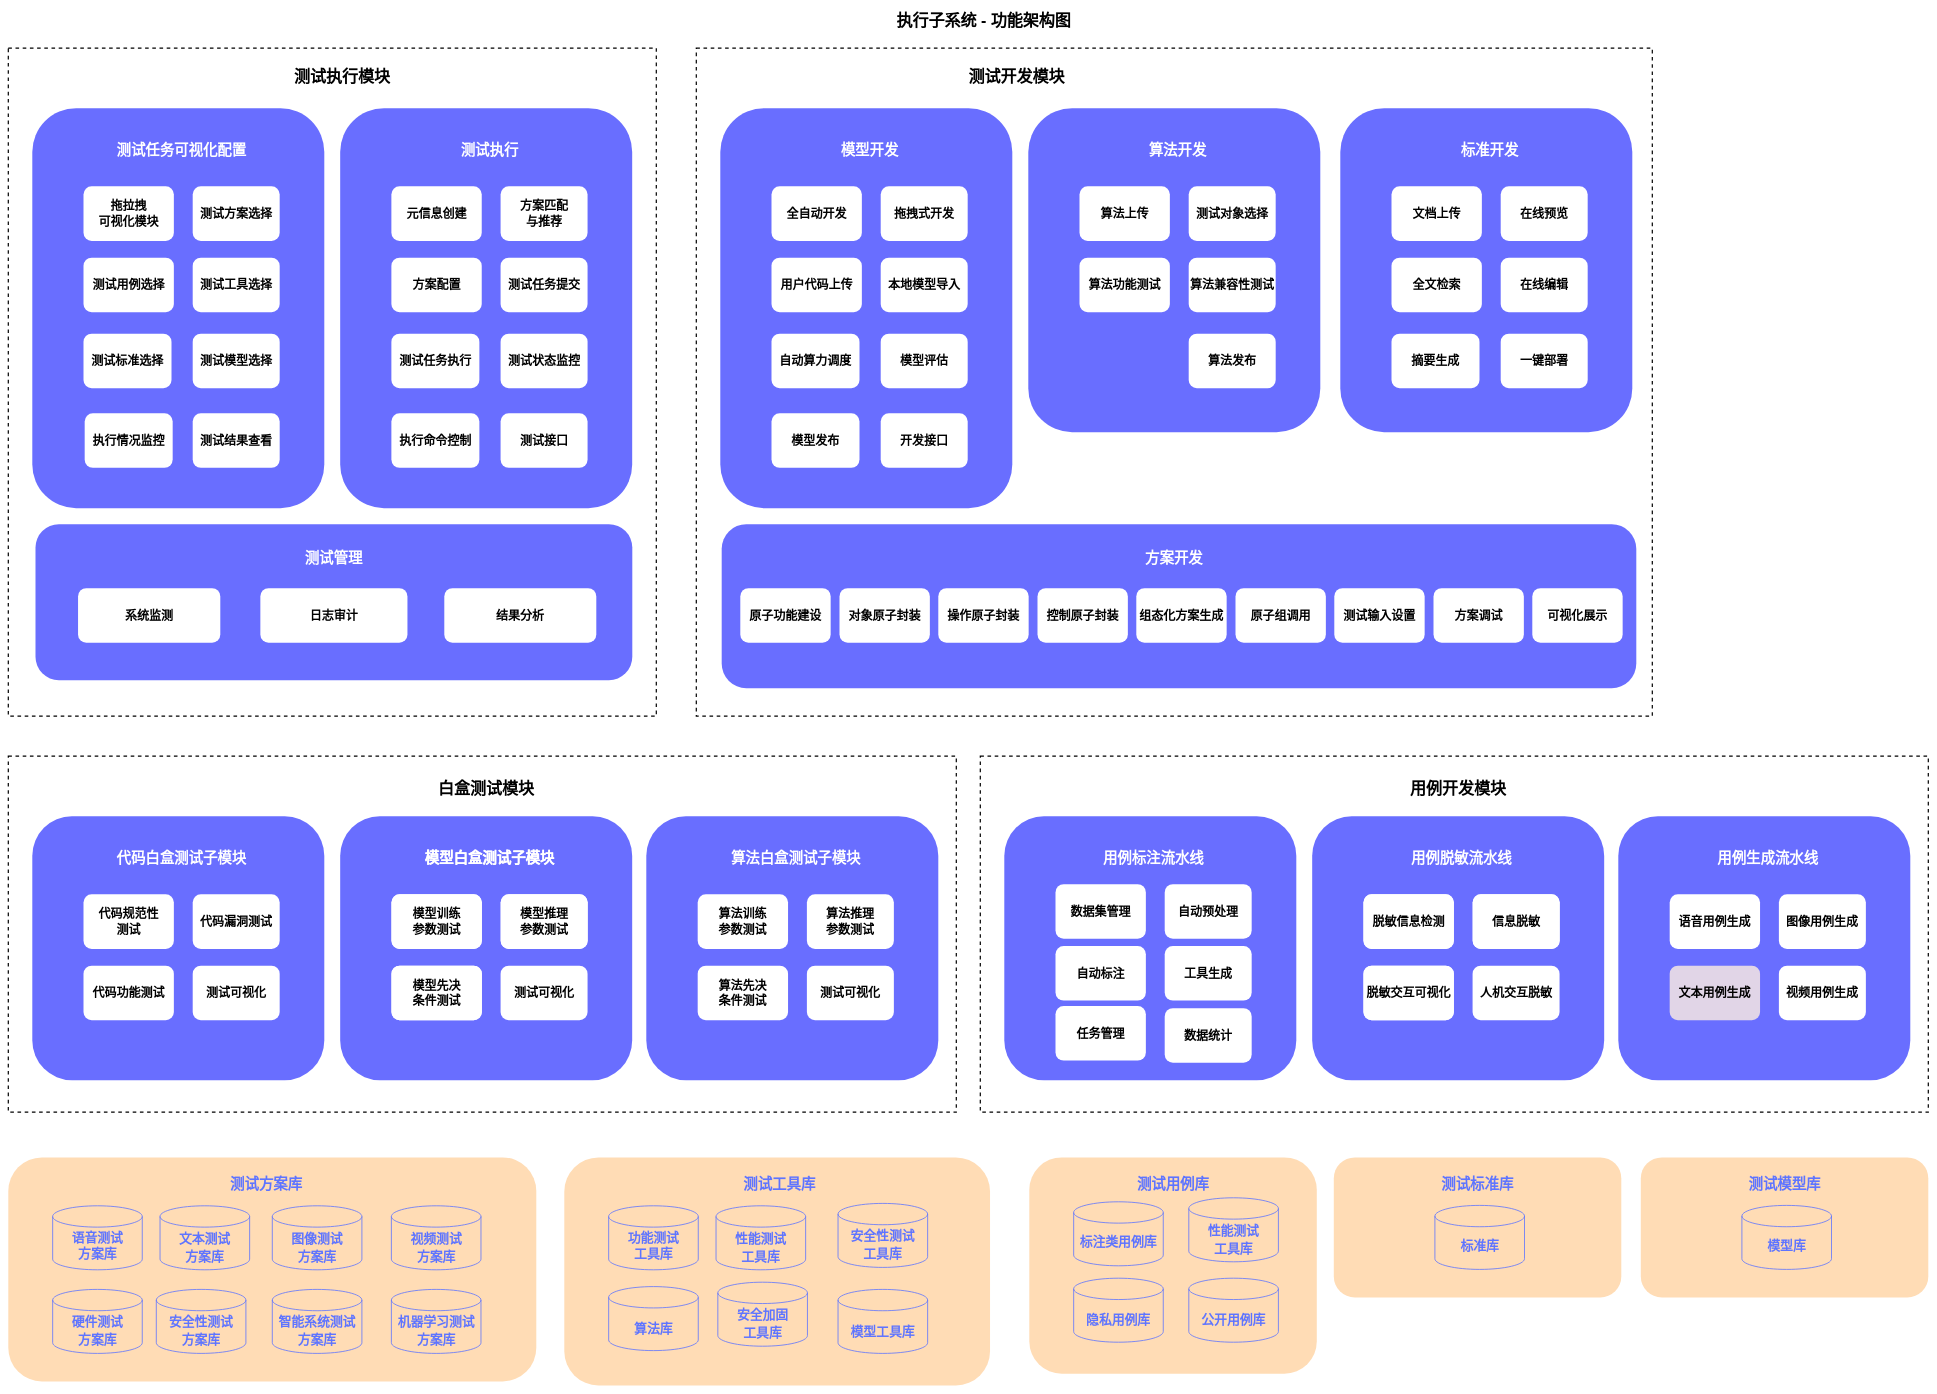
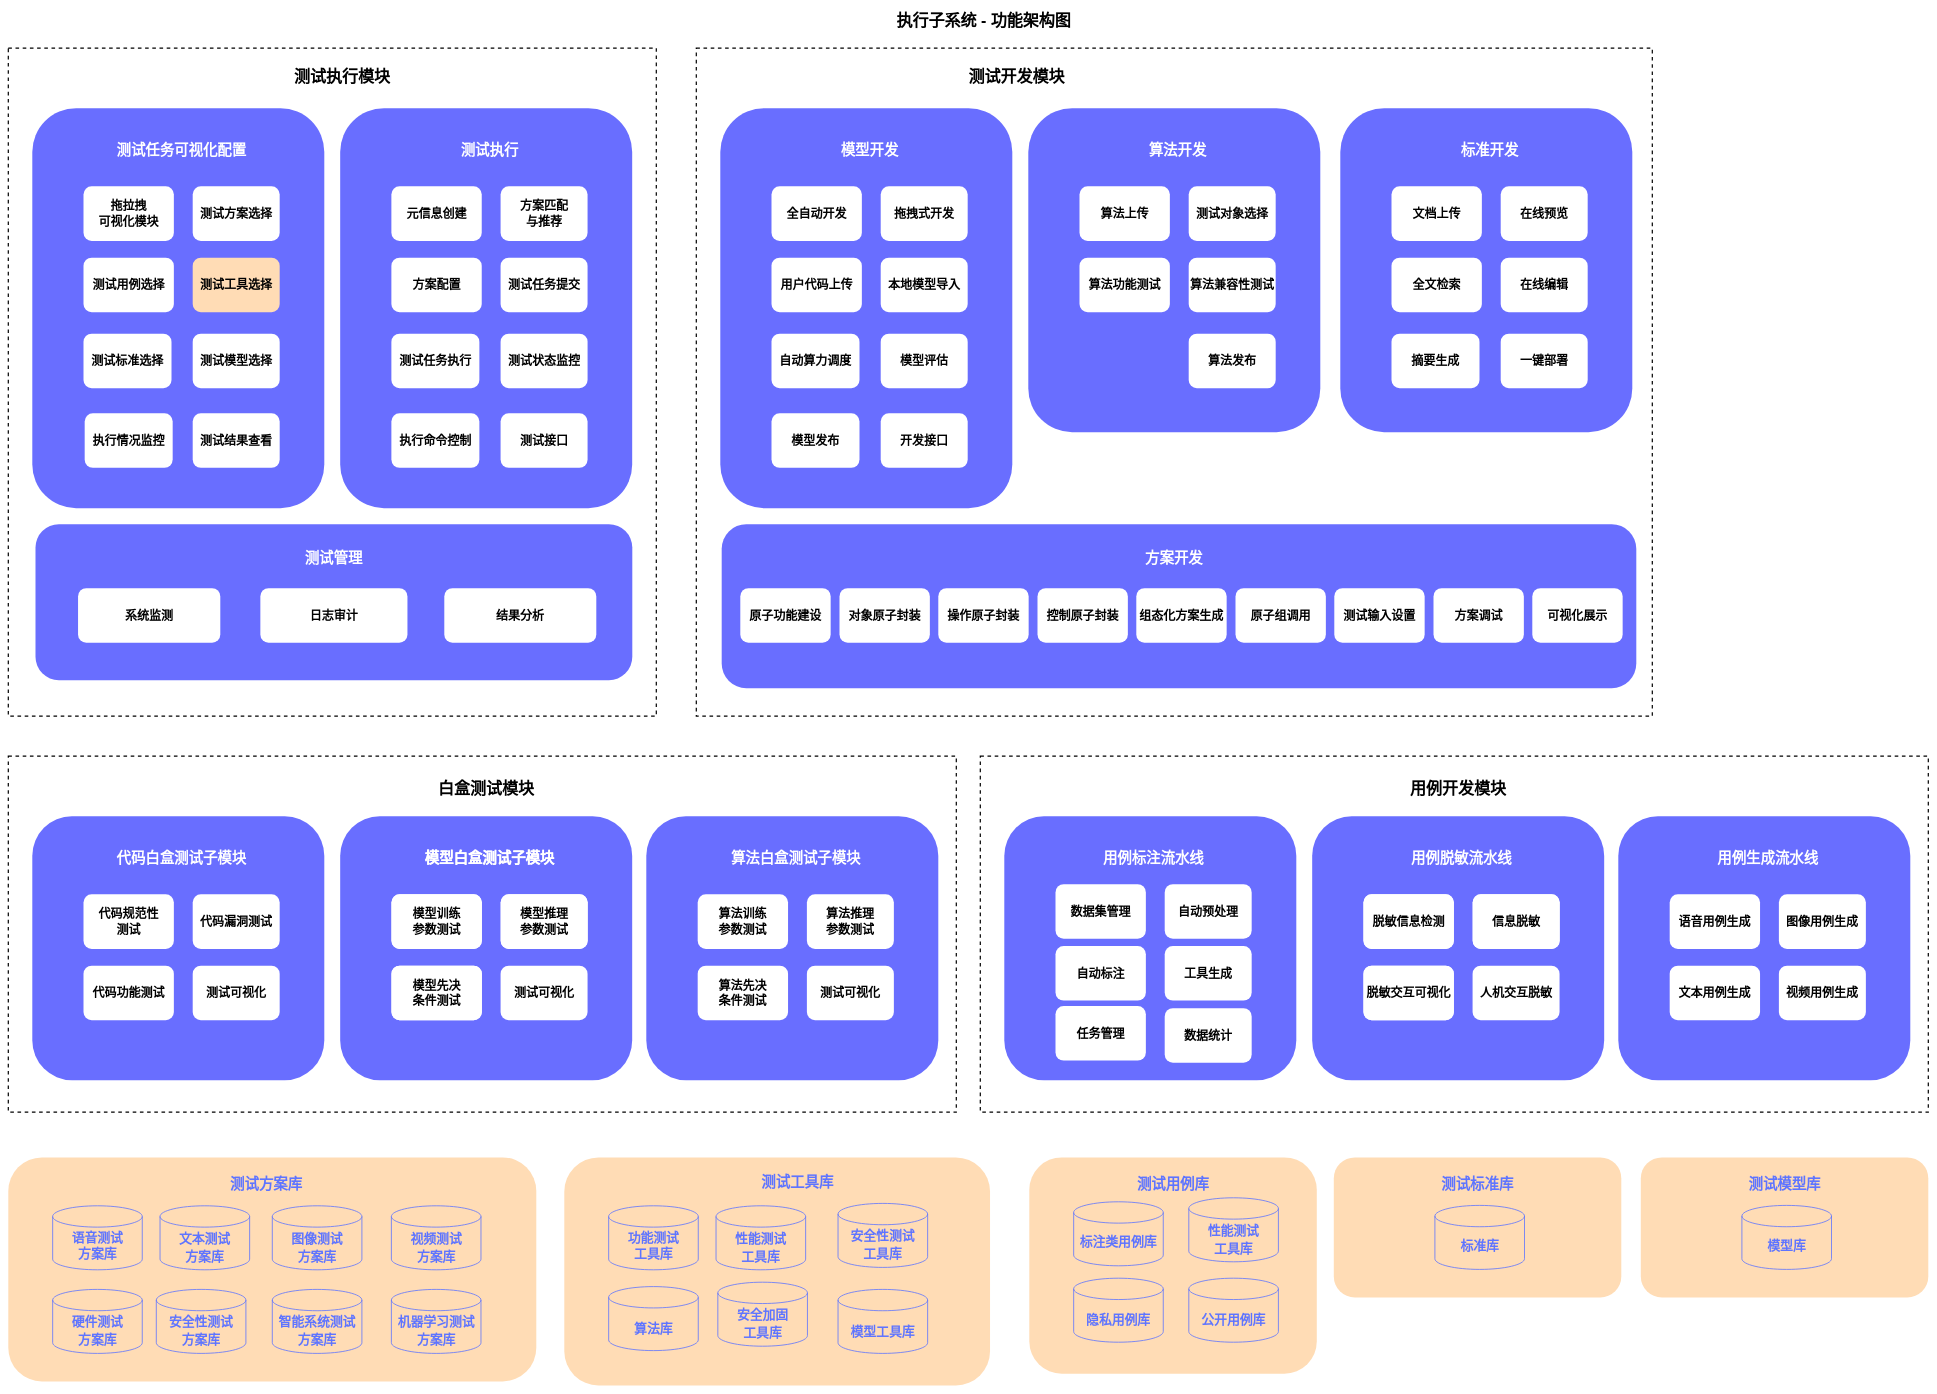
node "测试工具选择": fillcolor #ffffff -> #ffdcb5
node "文本用例生成": fillcolor #e1d5e7 -> #ffffff
node "测试工具库": moved (779, 1184) -> (797, 1182)
